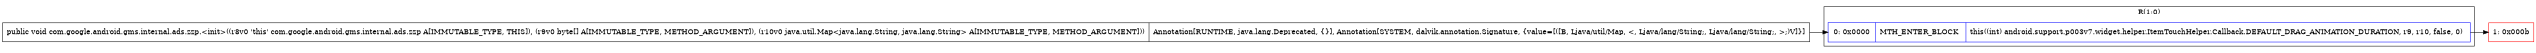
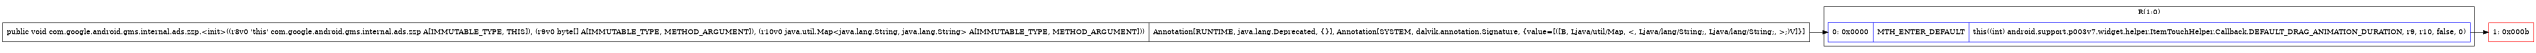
node "0: 0x0000": text "MTH_ENTER_BLOCK" -> "MTH_ENTER_DEFAULT"
